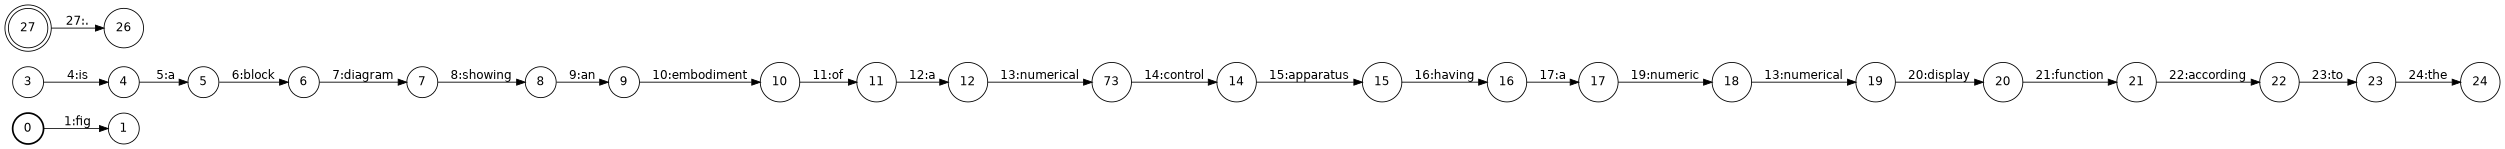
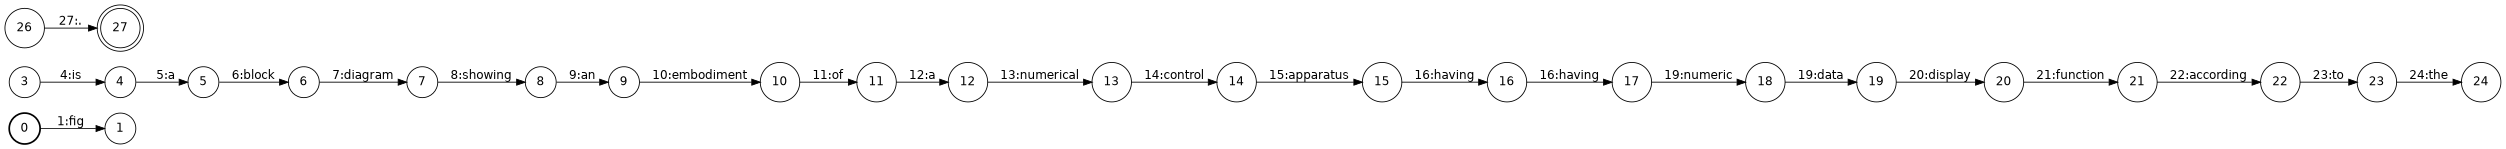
edge "27" -> "26": reversed
edge "16" -> "17": label "17:a" -> "16:having"
edge "18" -> "19": label "13:numerical" -> "19:data"
node "73": label "73" -> "13"
